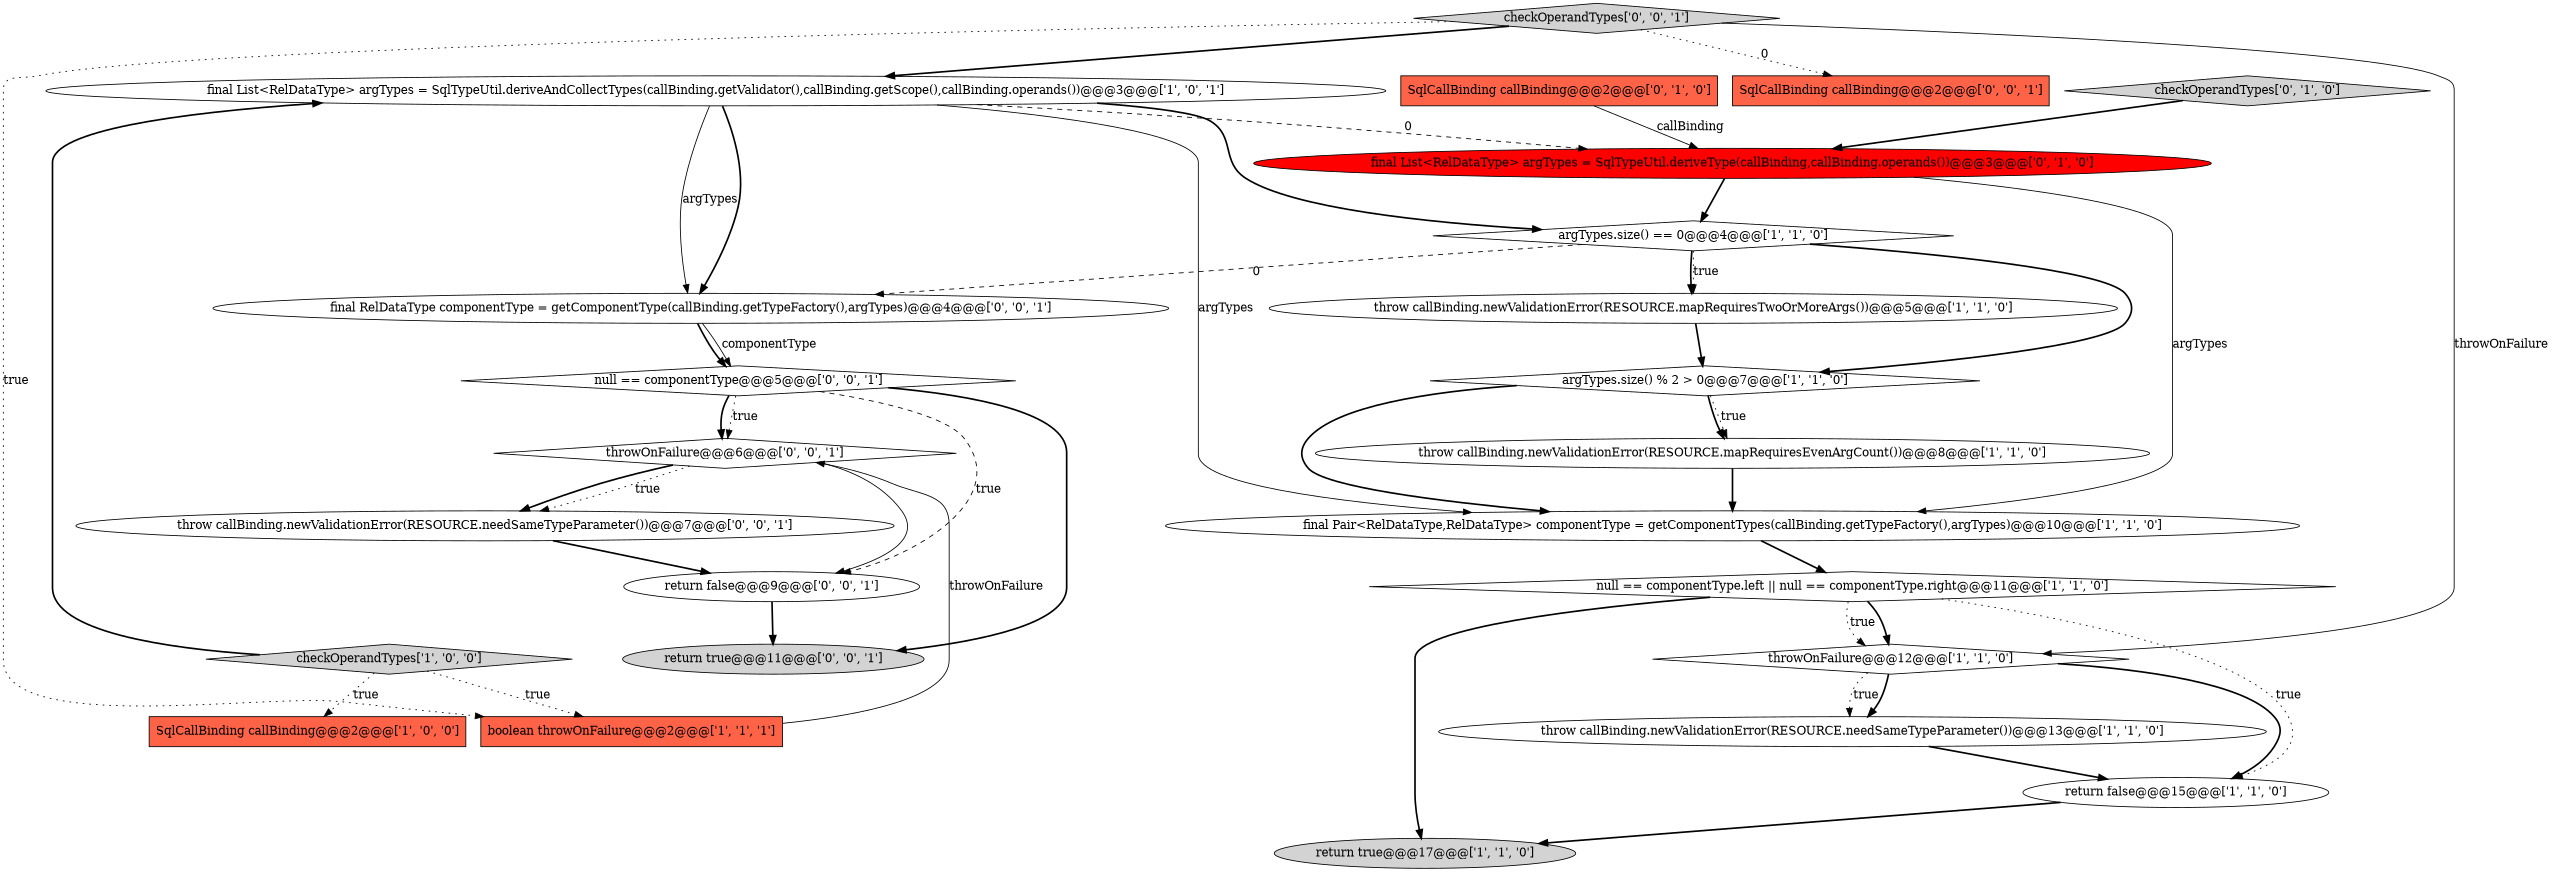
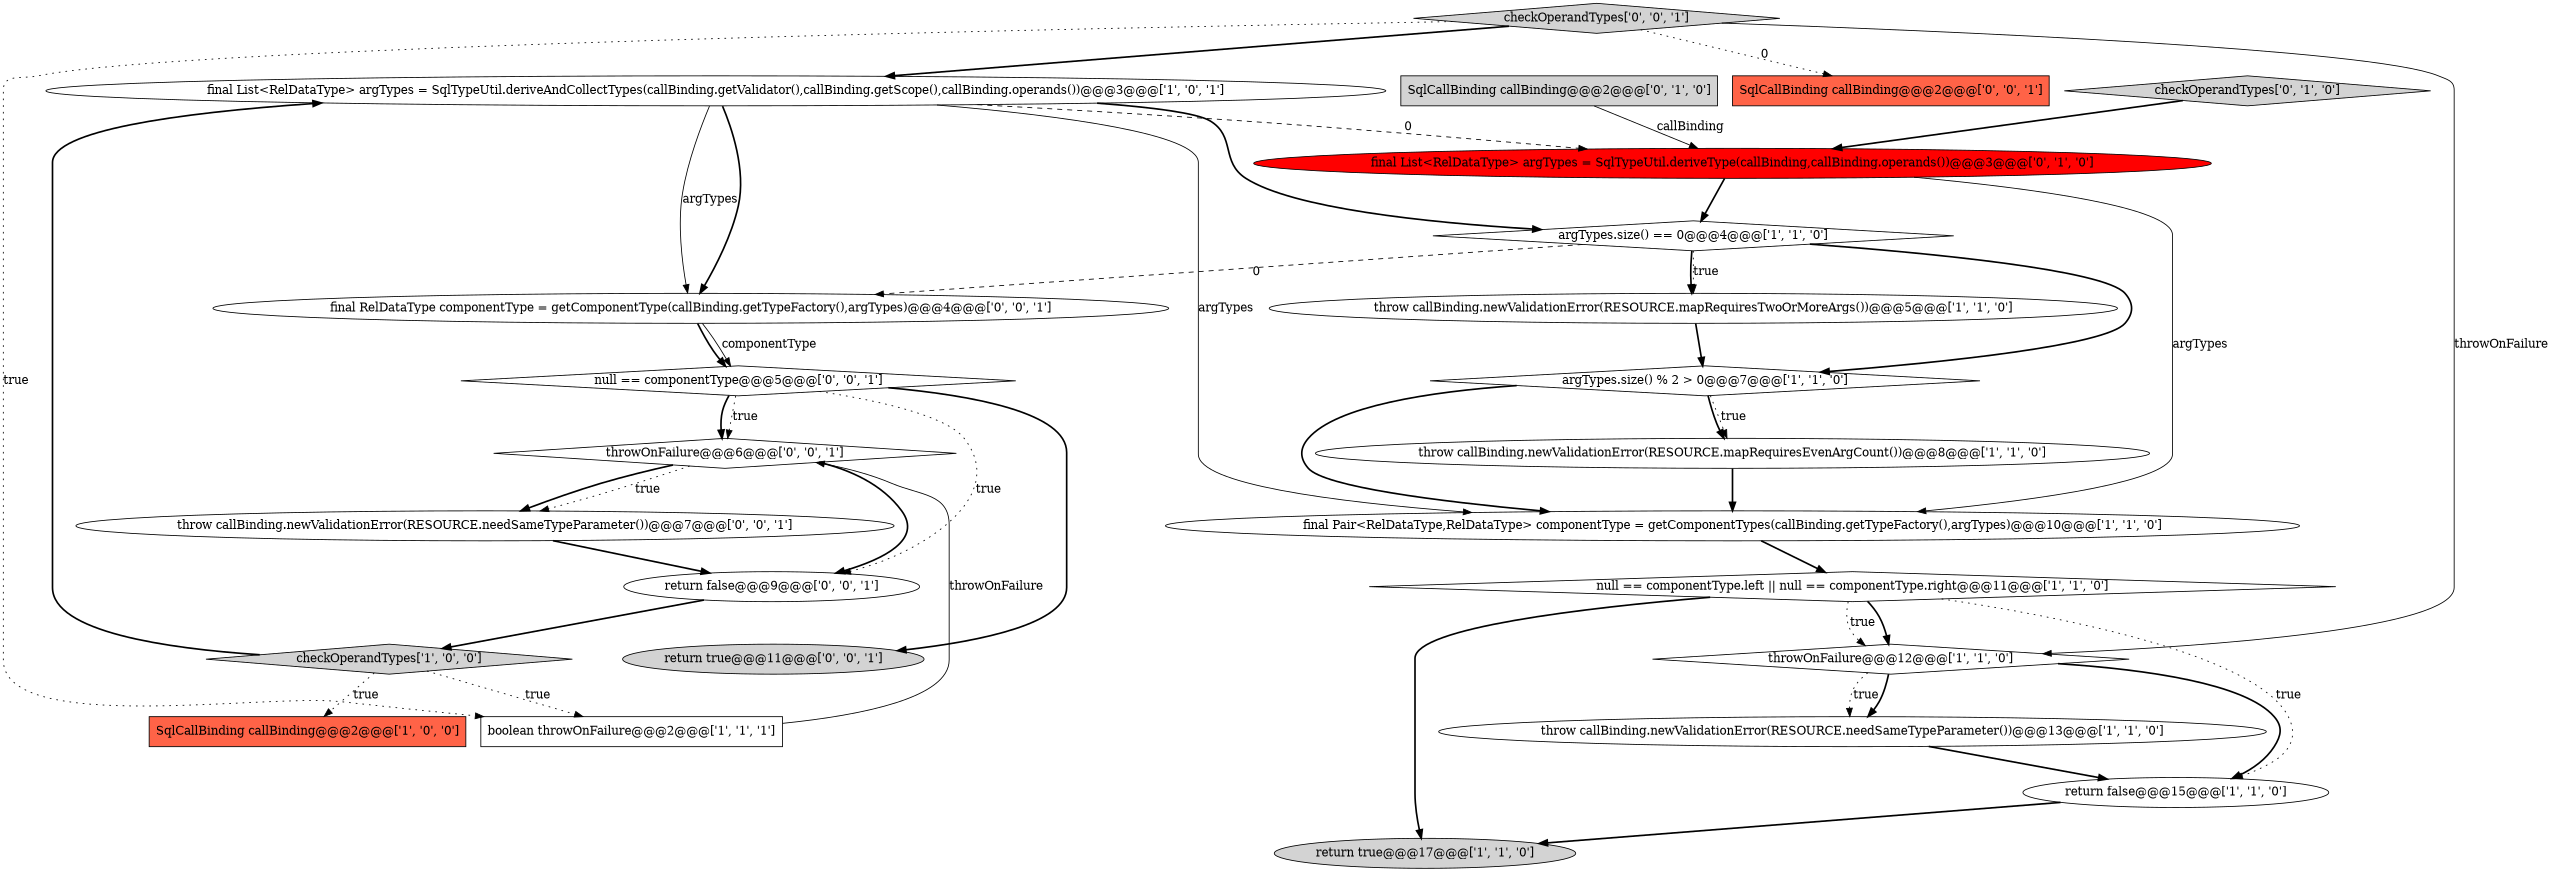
node "SqlCallBinding callBinding@@@2@@@['0', '1', '0']": fillcolor tomato -> lightgray
edge "null == componentType@@@5@@@['0', '0', '1']" -> "return false@@@9@@@['0', '0', '1']": style dashed -> dotted
edge "throwOnFailure@@@6@@@['0', '0', '1']" -> "return false@@@9@@@['0', '0', '1']": style solid -> bold
edge "return false@@@9@@@['0', '0', '1']" -> "return true@@@11@@@['0', '0', '1']": now "return false@@@9@@@['0', '0', '1']" -> "checkOperandTypes['1', '0', '0']"
node "boolean throwOnFailure@@@2@@@['1', '1', '1']": fillcolor tomato -> white
